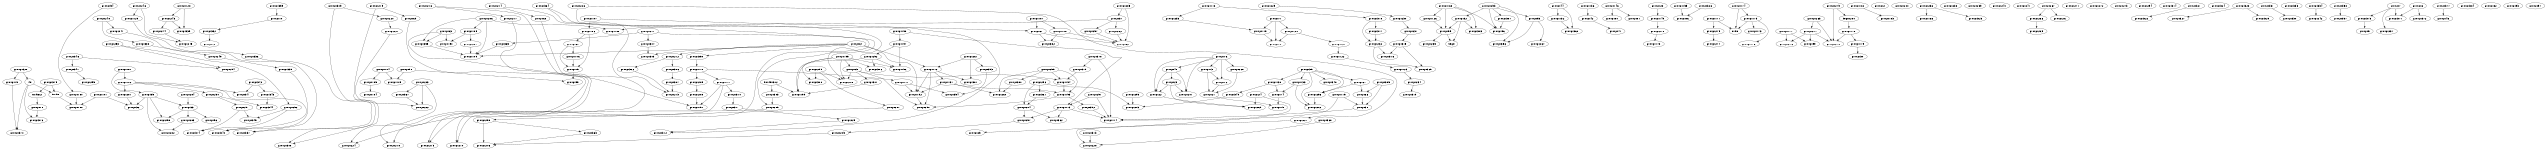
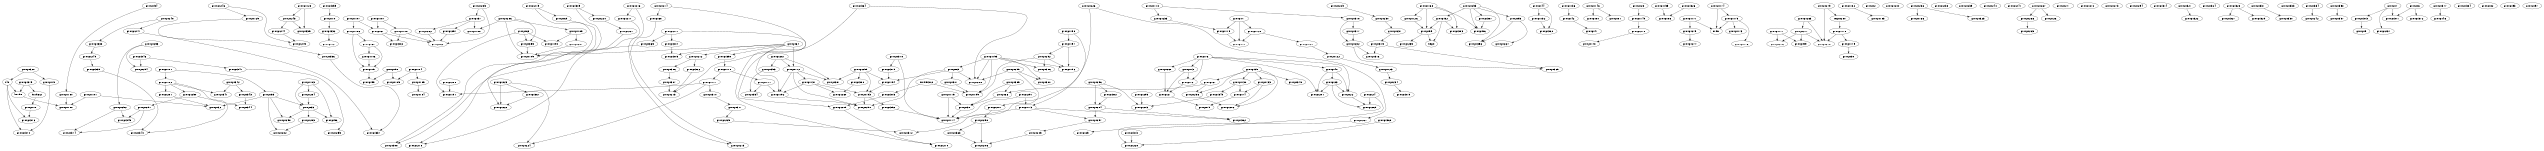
edge "group_259" -> "group_260": now "group_259" -> "group_381"
node "group_103": added
node "group_289": removed
